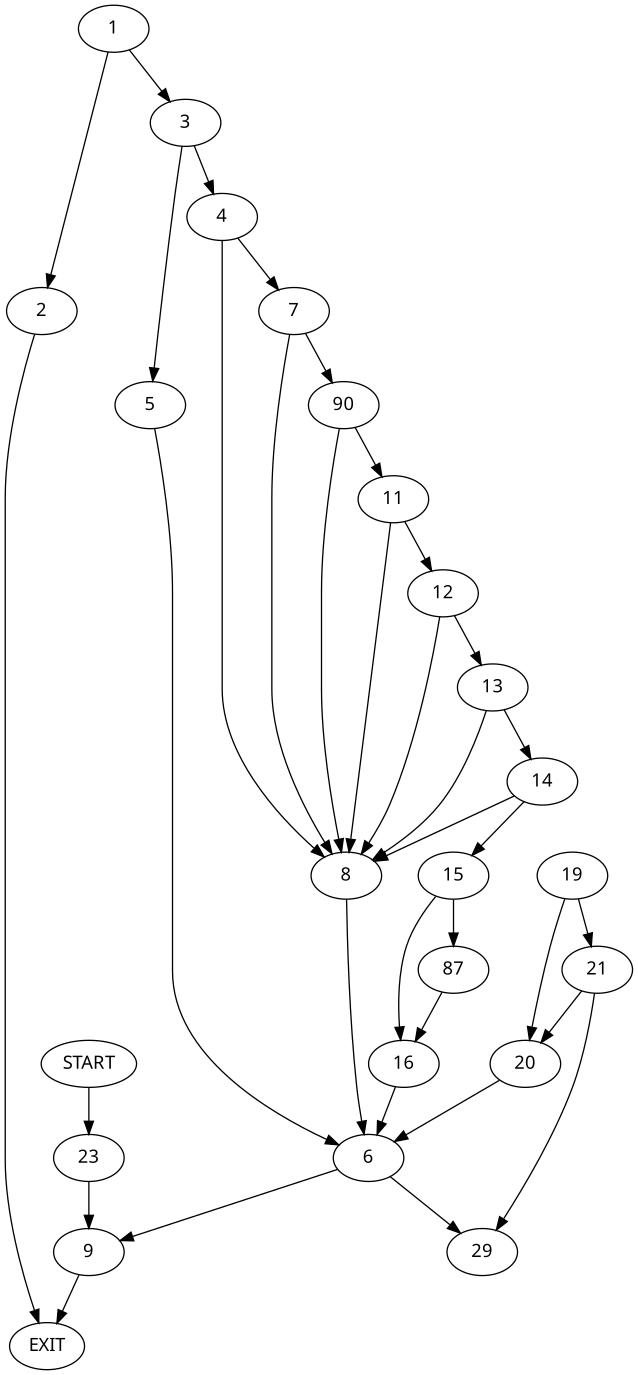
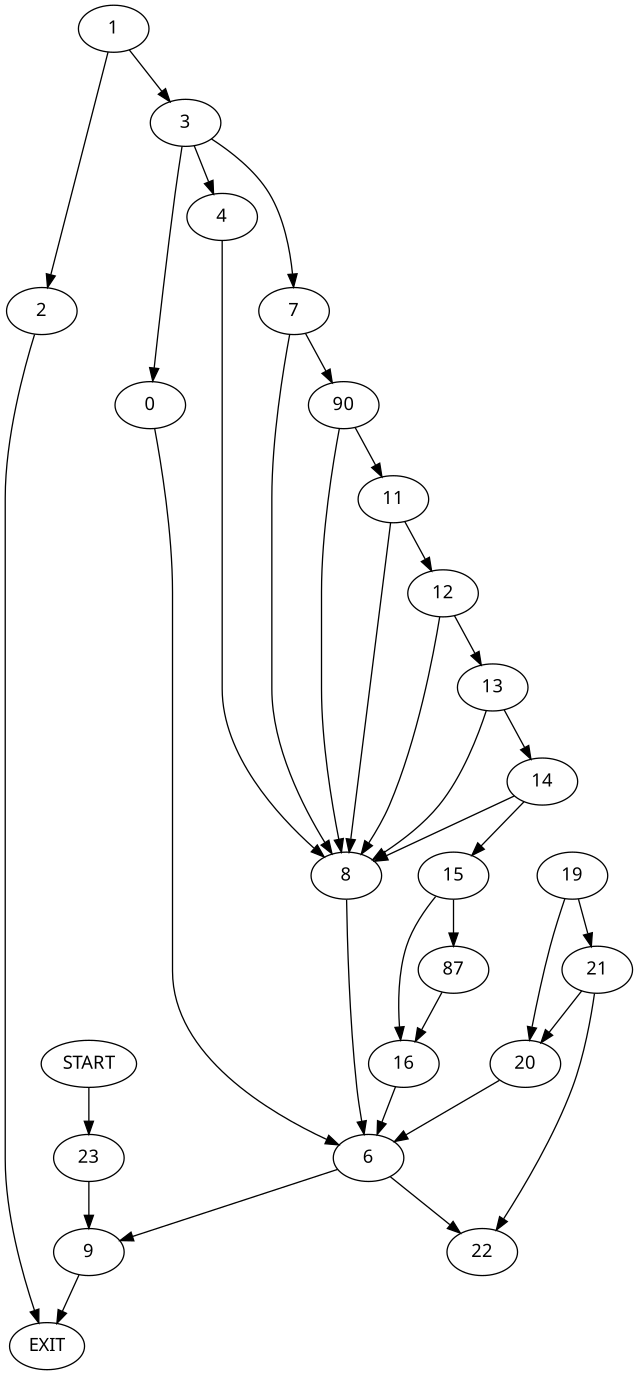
edge "4" -> "7": now "3" -> "7"
node "5": label "5" -> "0"
node "29": label "29" -> "22"
